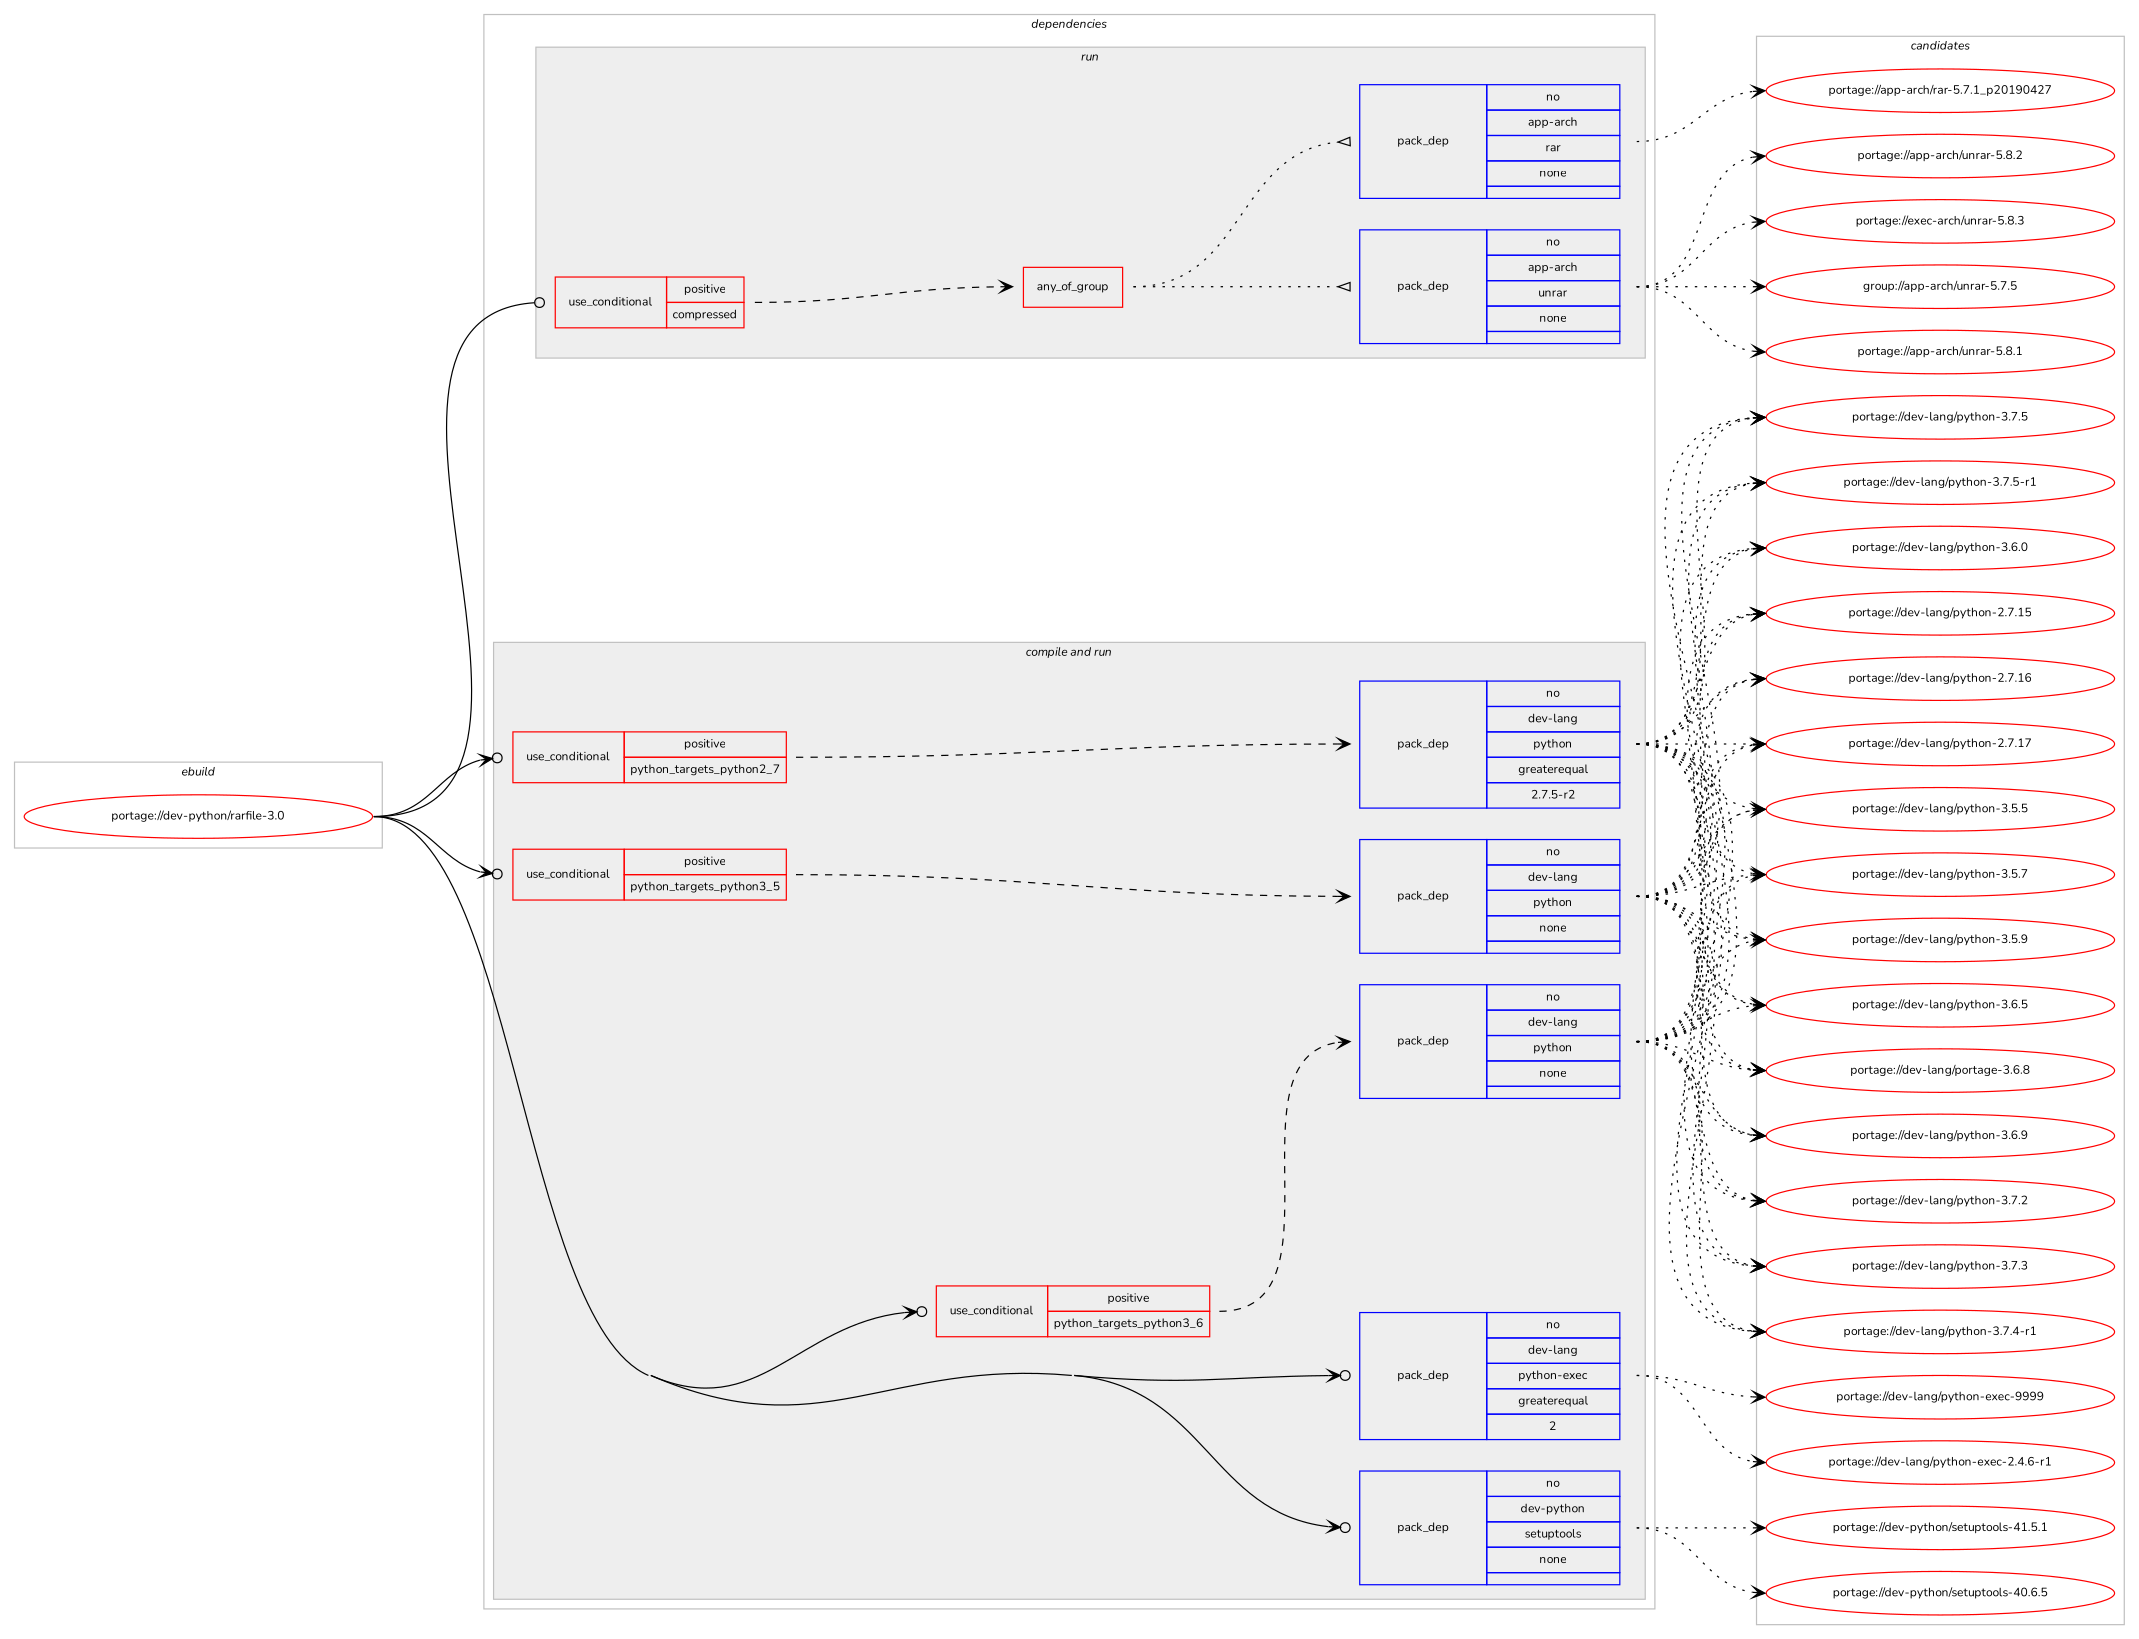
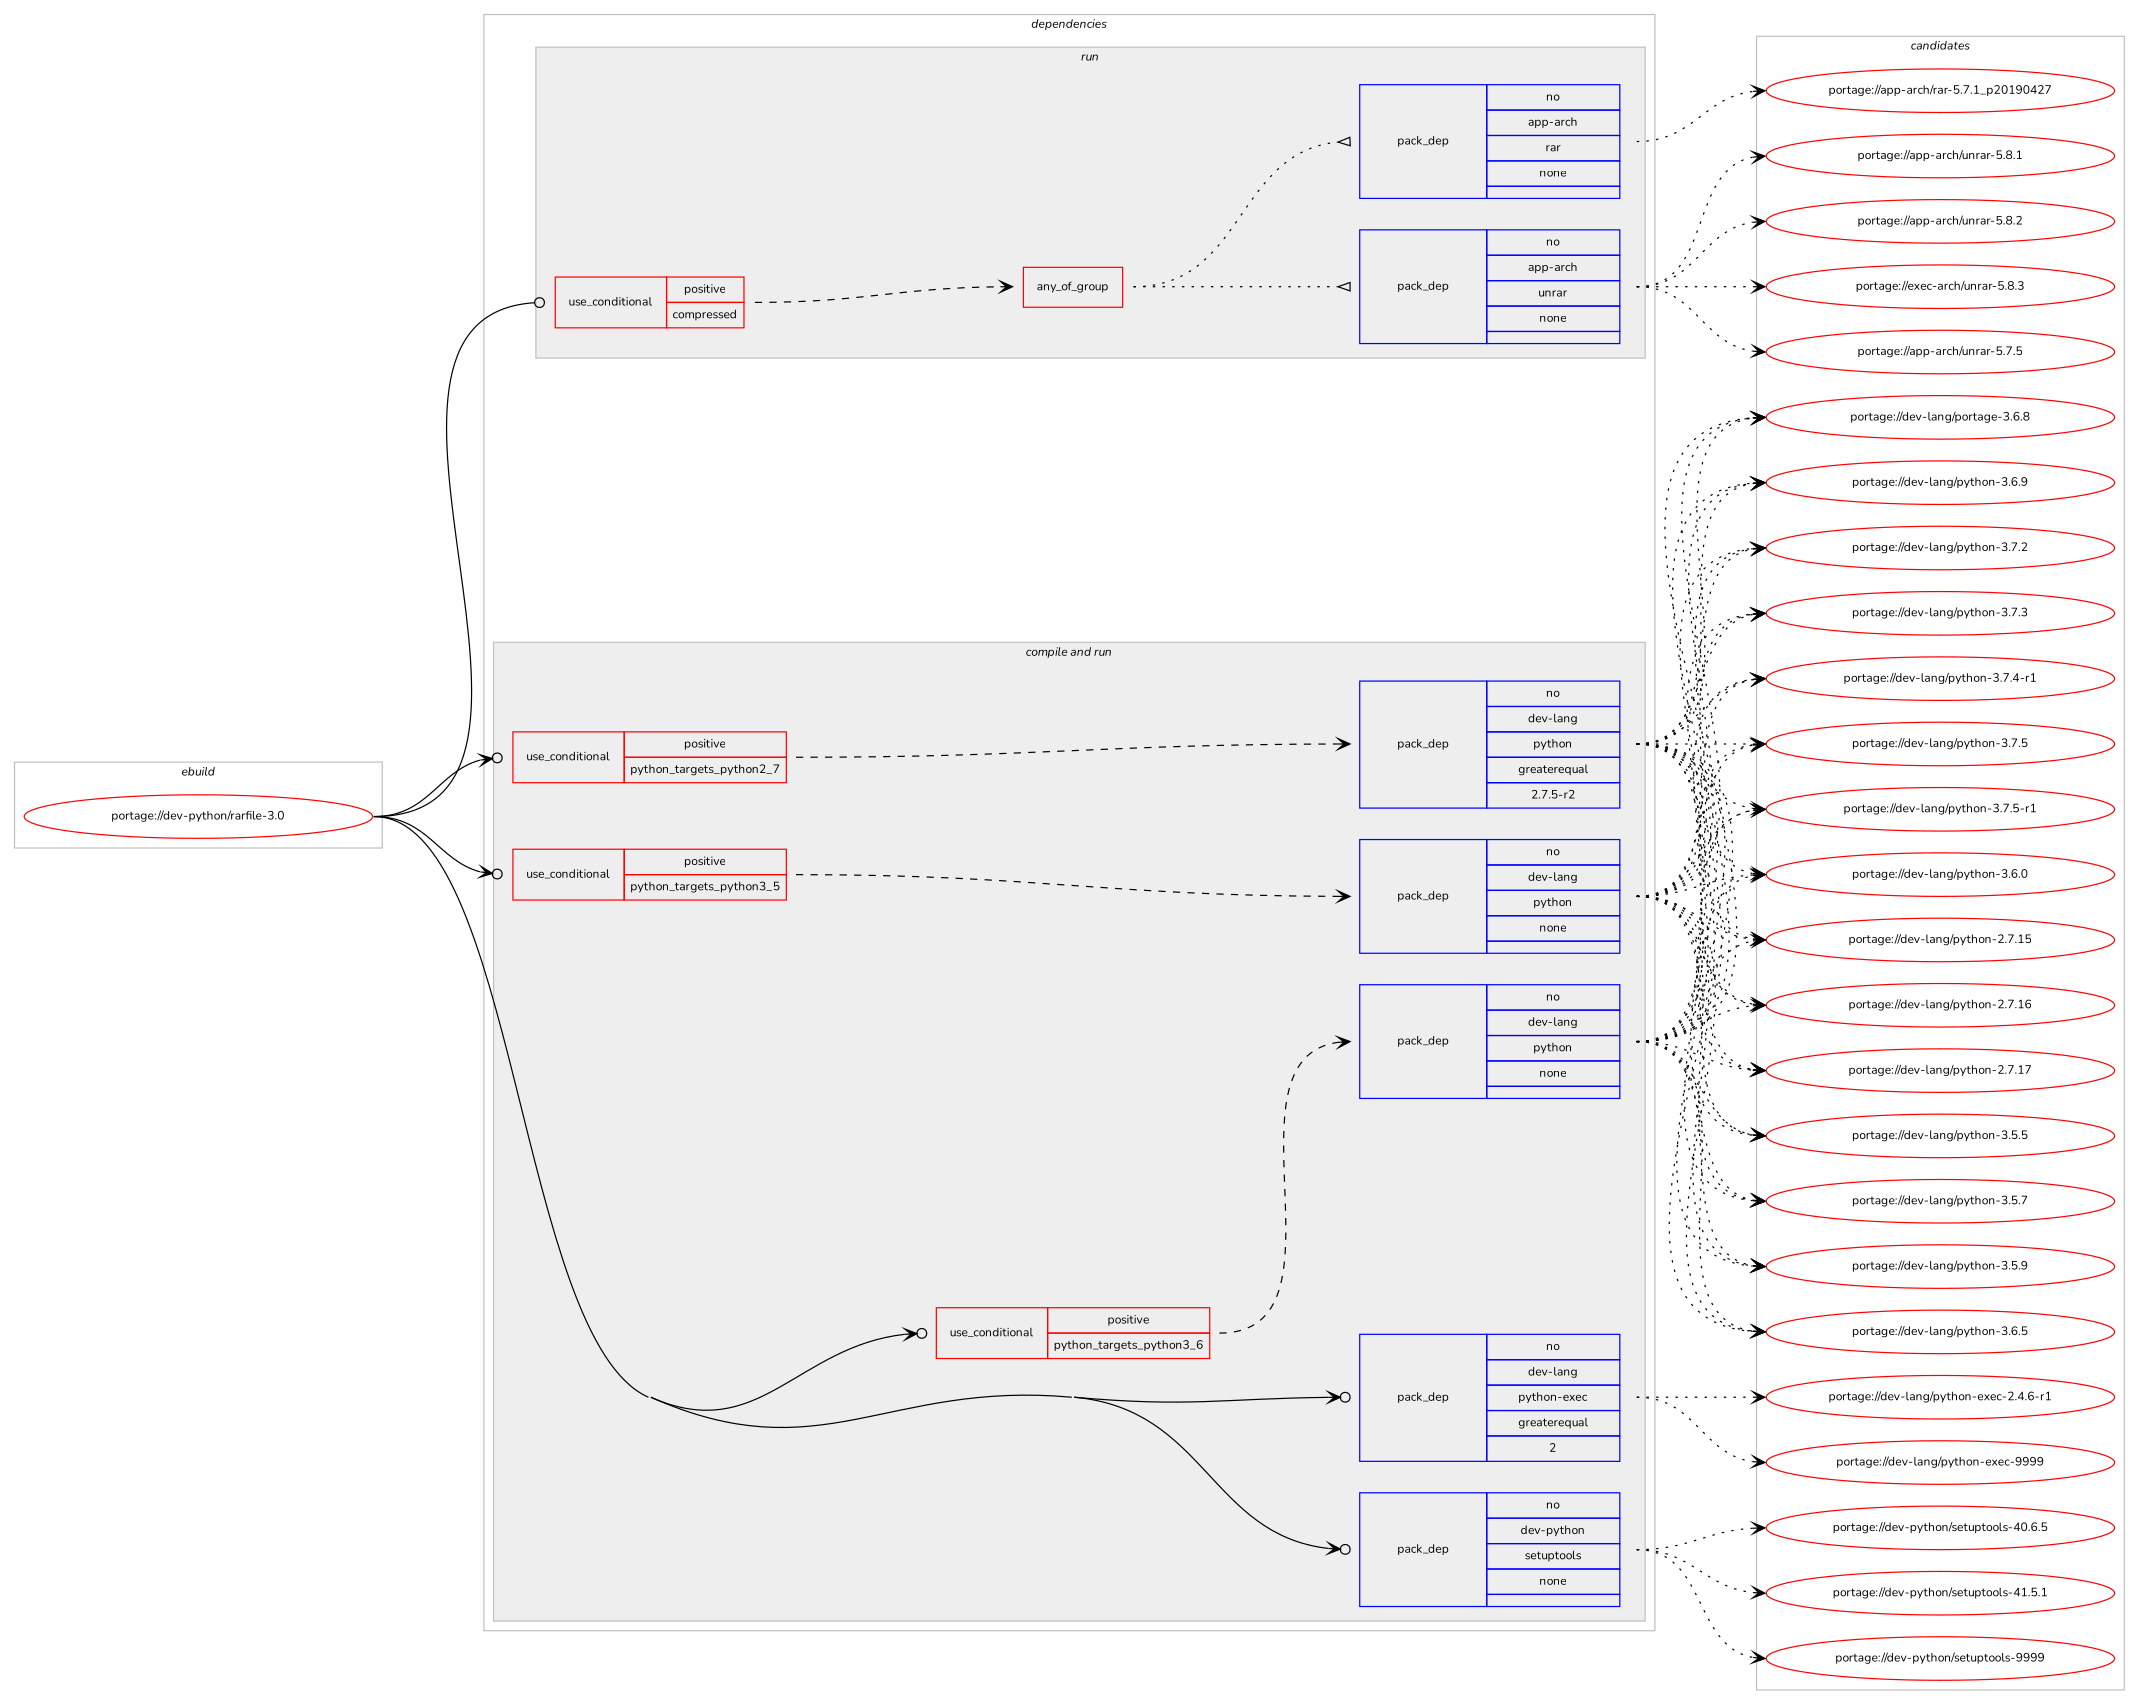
node "group://app-arch/unrar-5.7.5": label "group://app-arch/unrar-5.7.5" -> "portage://app-arch/unrar-5.7.5"
node "portage://dev-python/setuptools-9999": added
